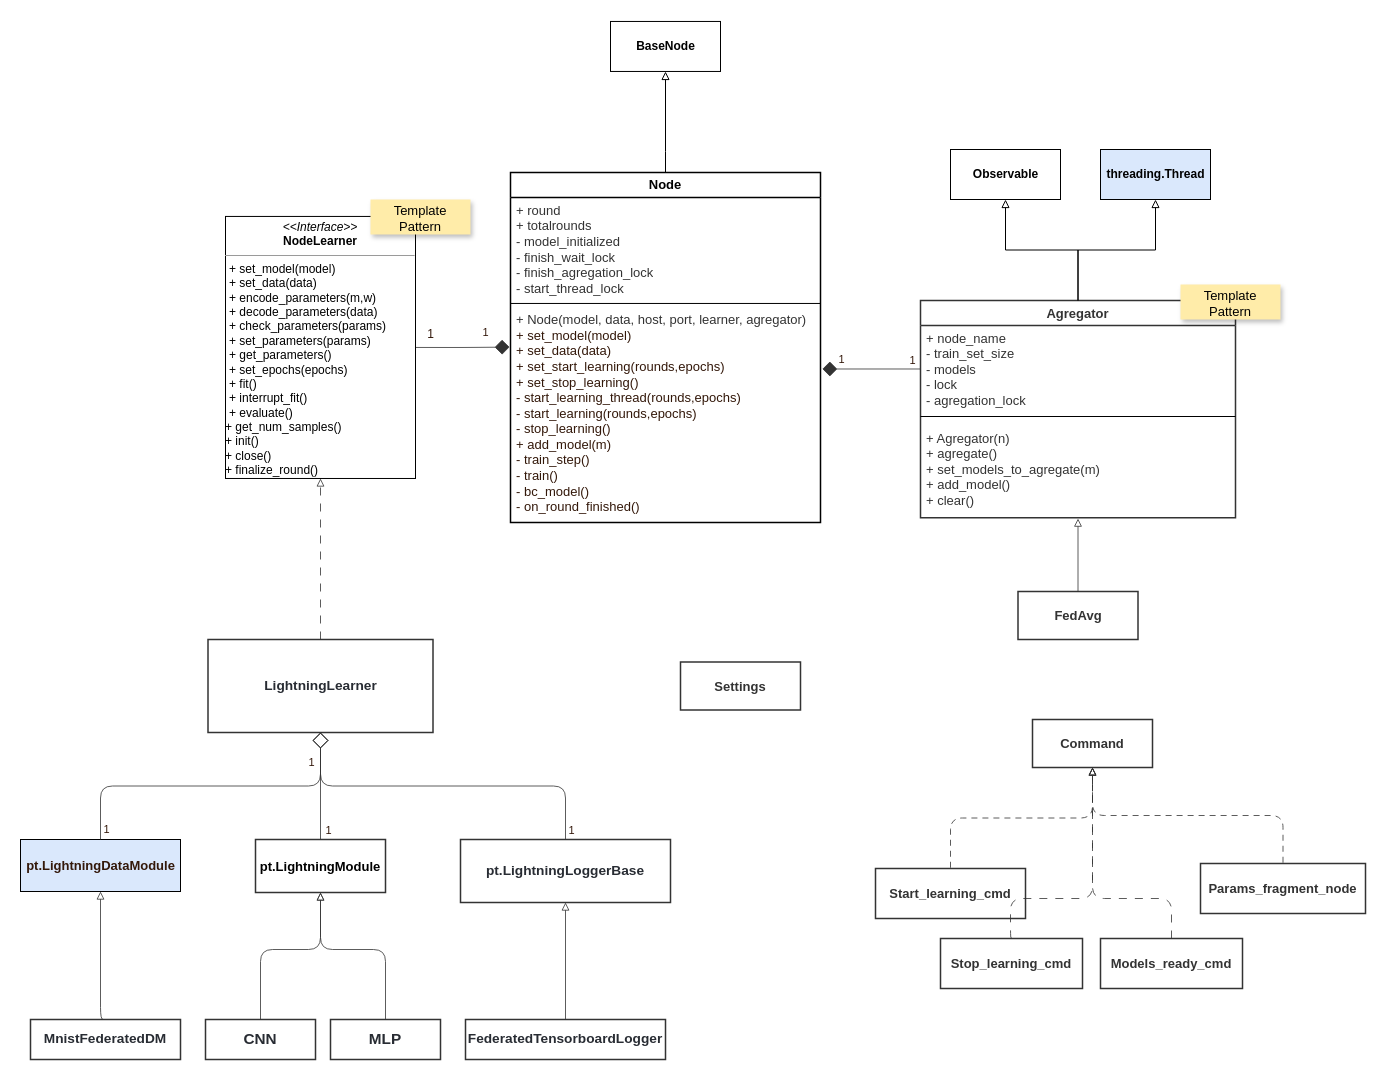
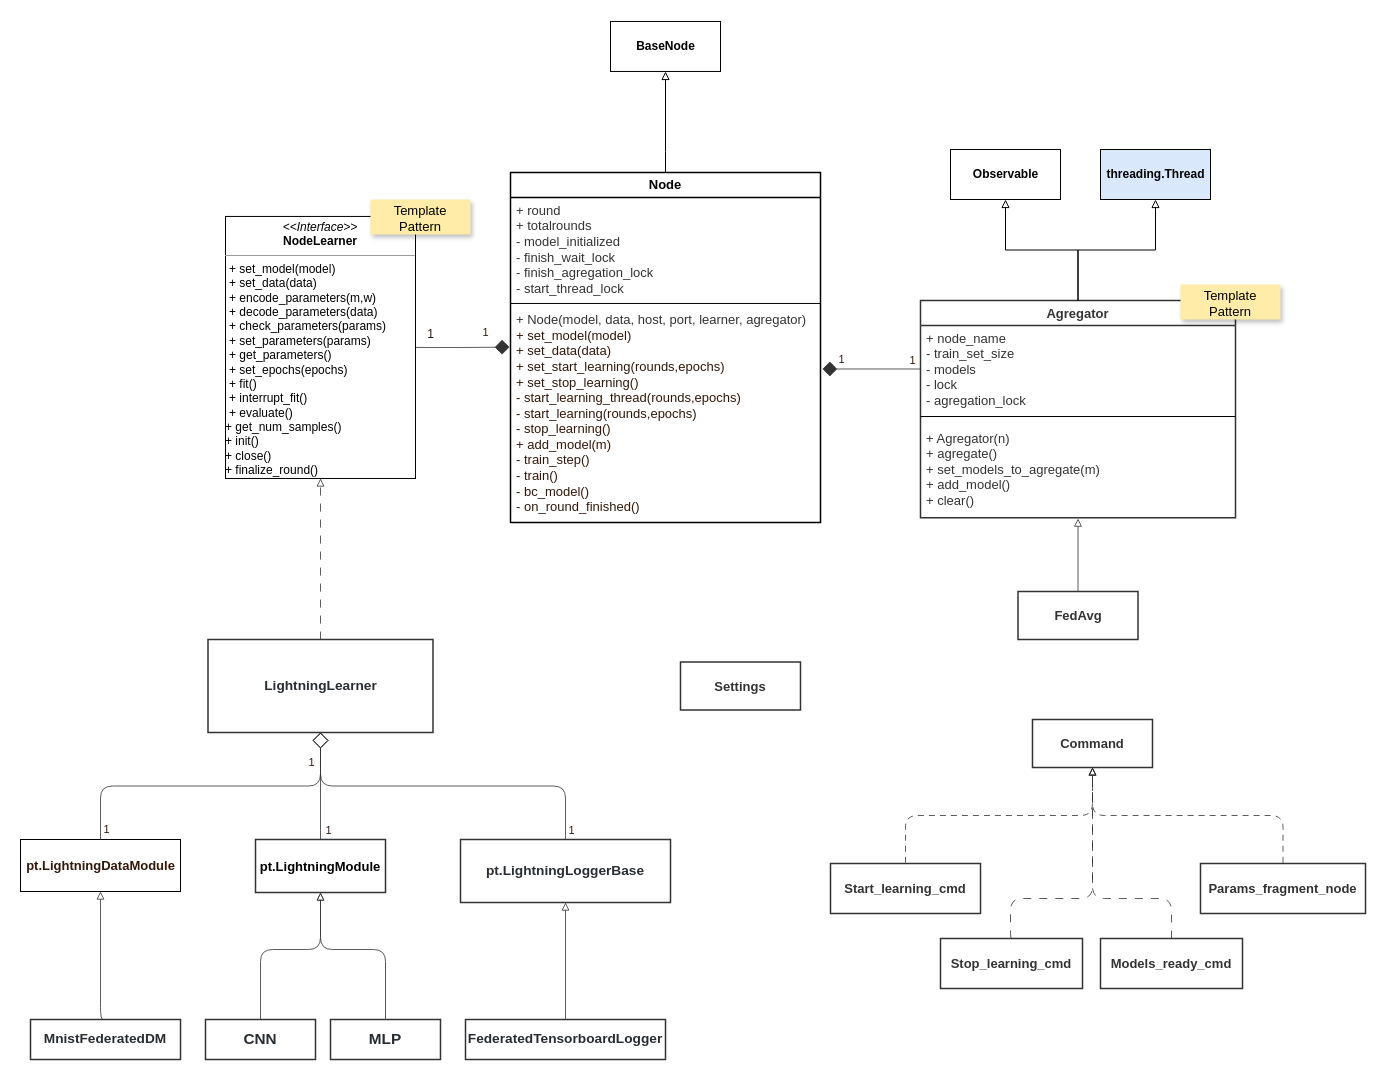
node "pt.LightningDataModule": fillcolor #dae8fc -> #ffffff
node "Start_learning_cmd": moved (951, 894) -> (906, 889)
